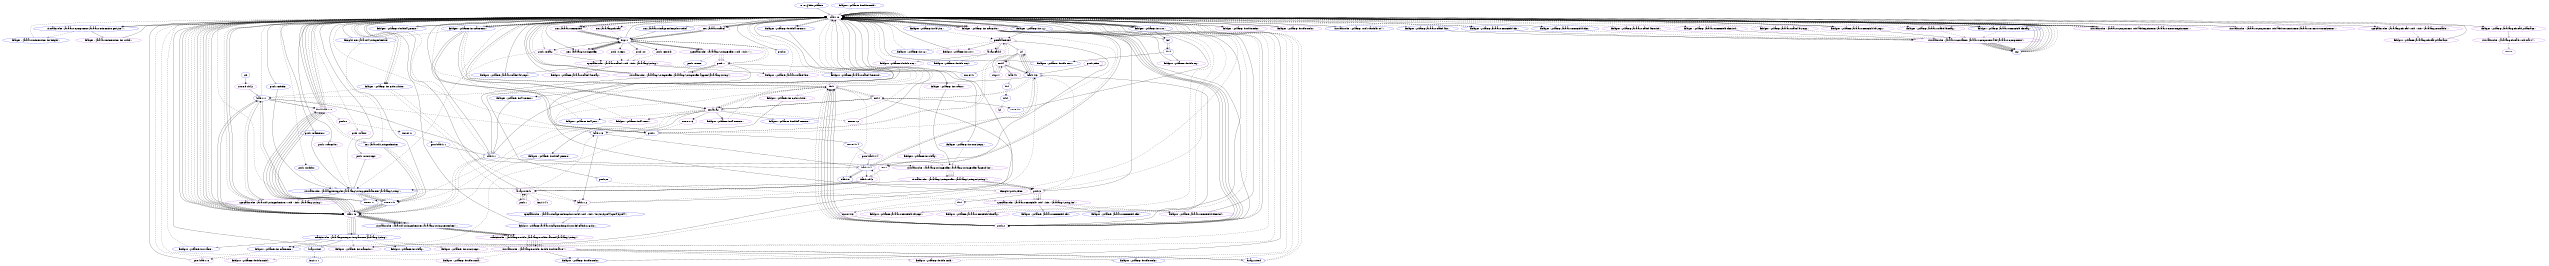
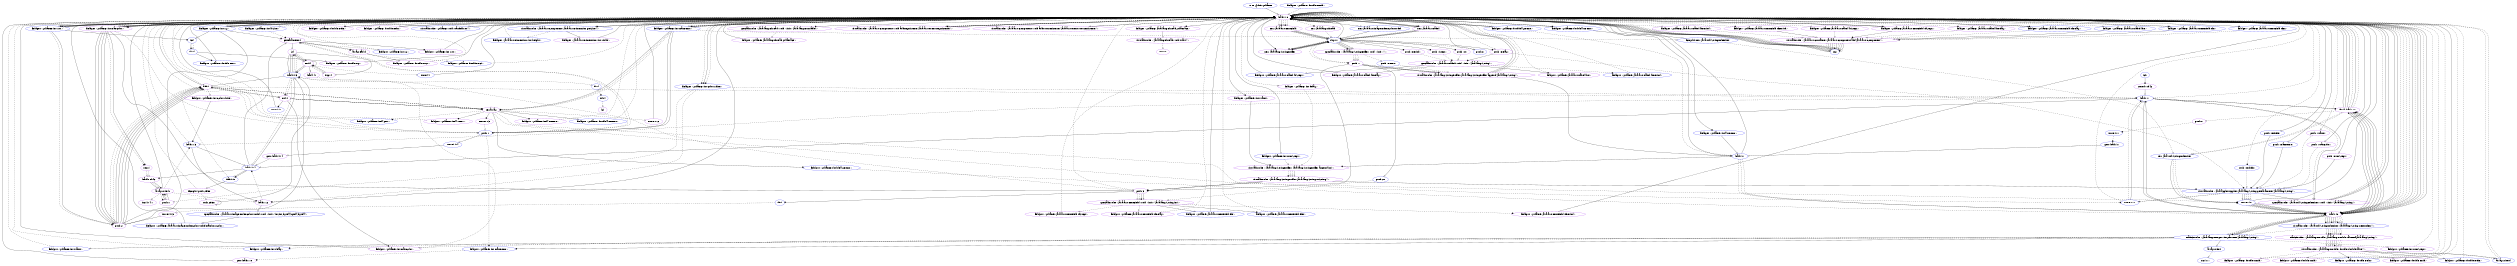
edge "ifcmplt.i push 255L" -> "store.i i73": now "ifcmplt.i push 255L" -> "push 255L"
